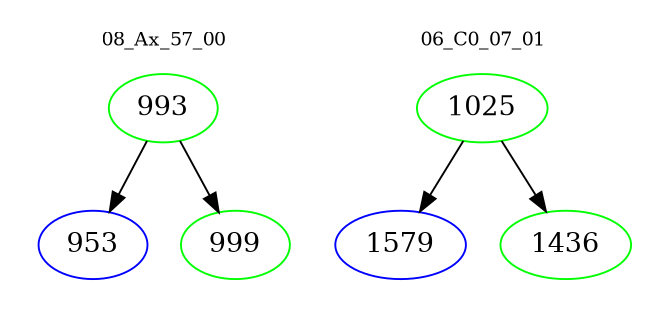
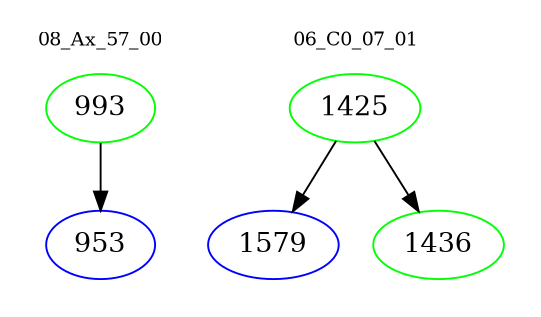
node "1025": label "1025" -> "1425"
node "999": removed
